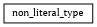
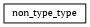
node "non_literal_type": label "non_literal_type" -> "non_type_type"
